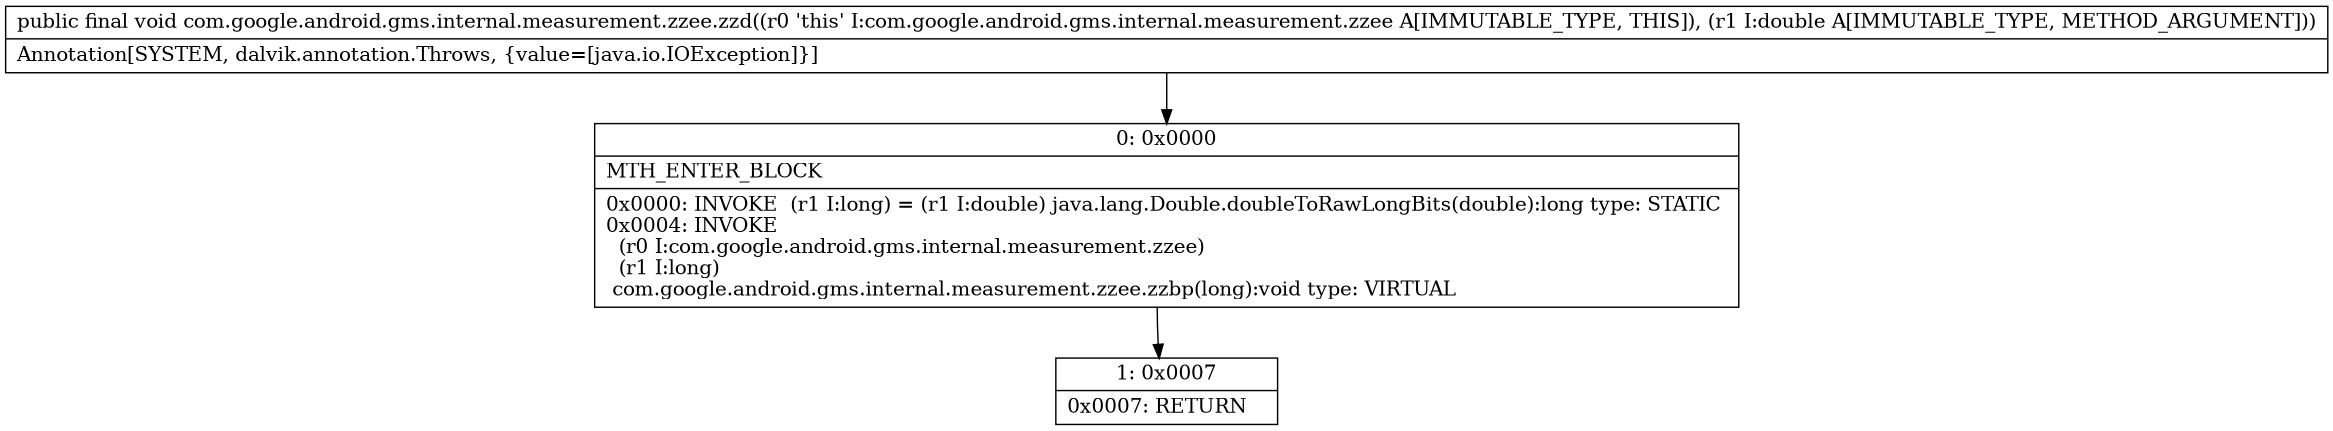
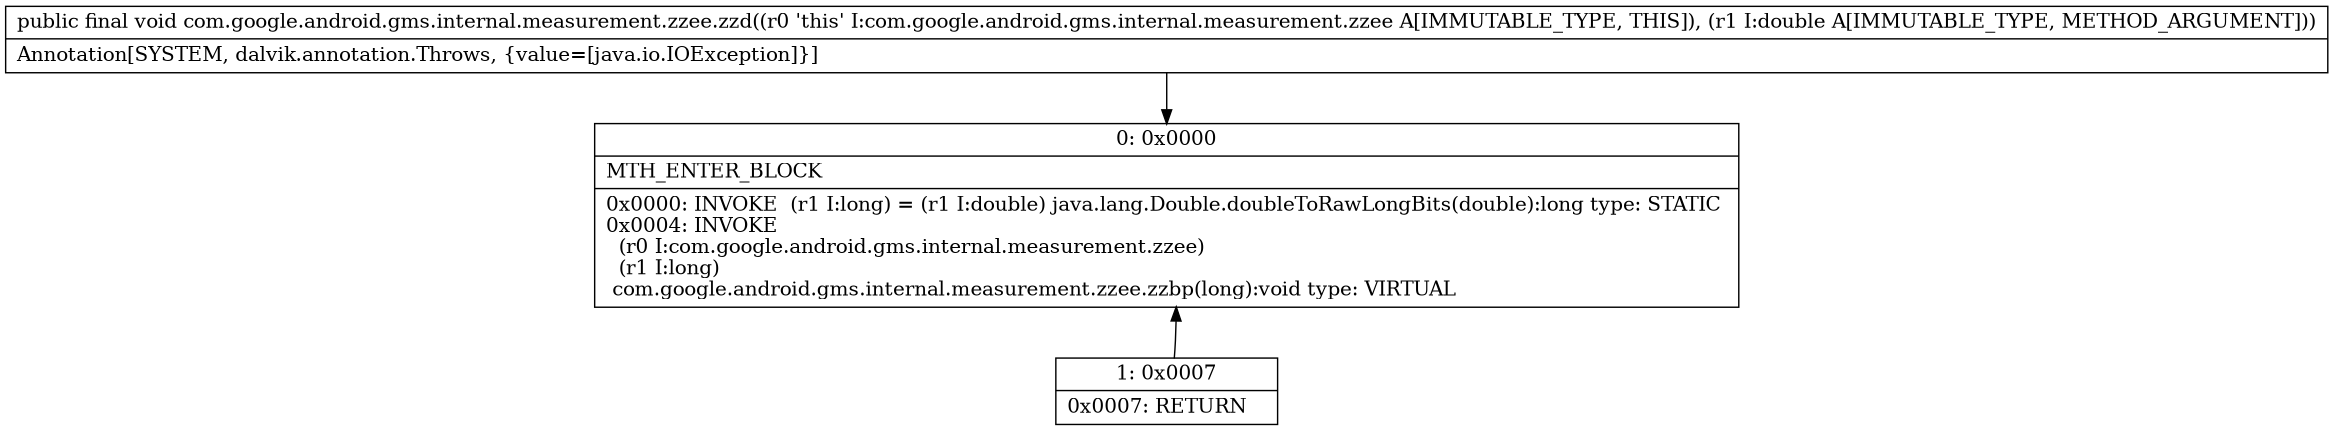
edge "0: 0x0000" -> "1: 0x0007": reversed
